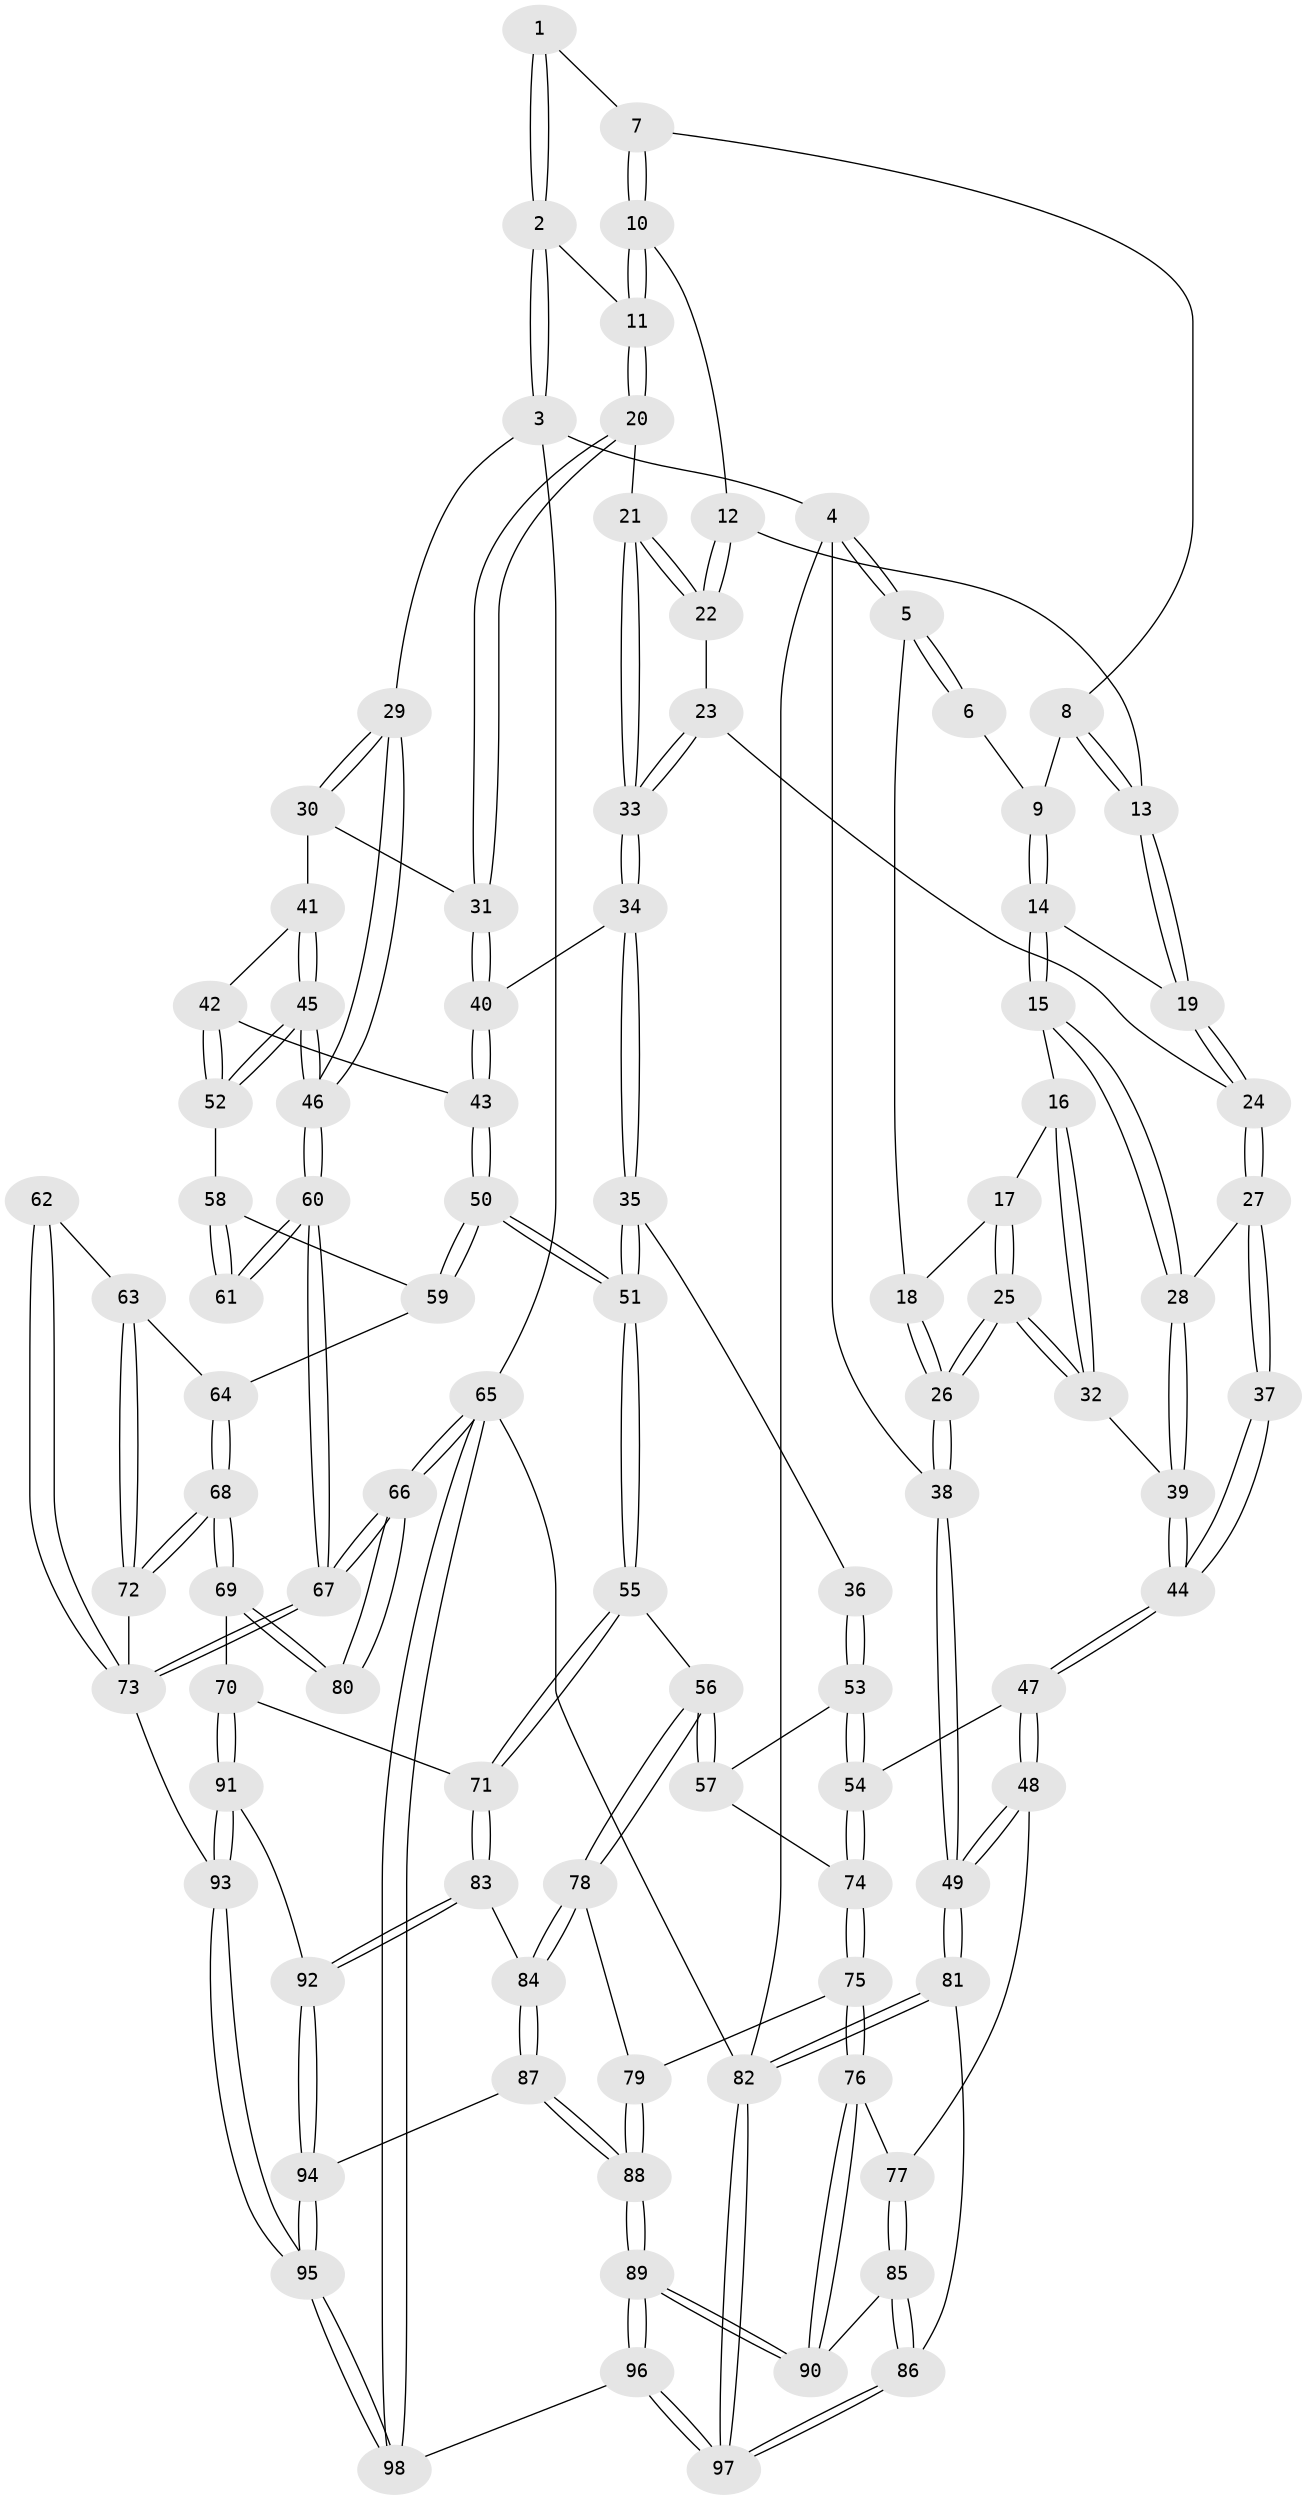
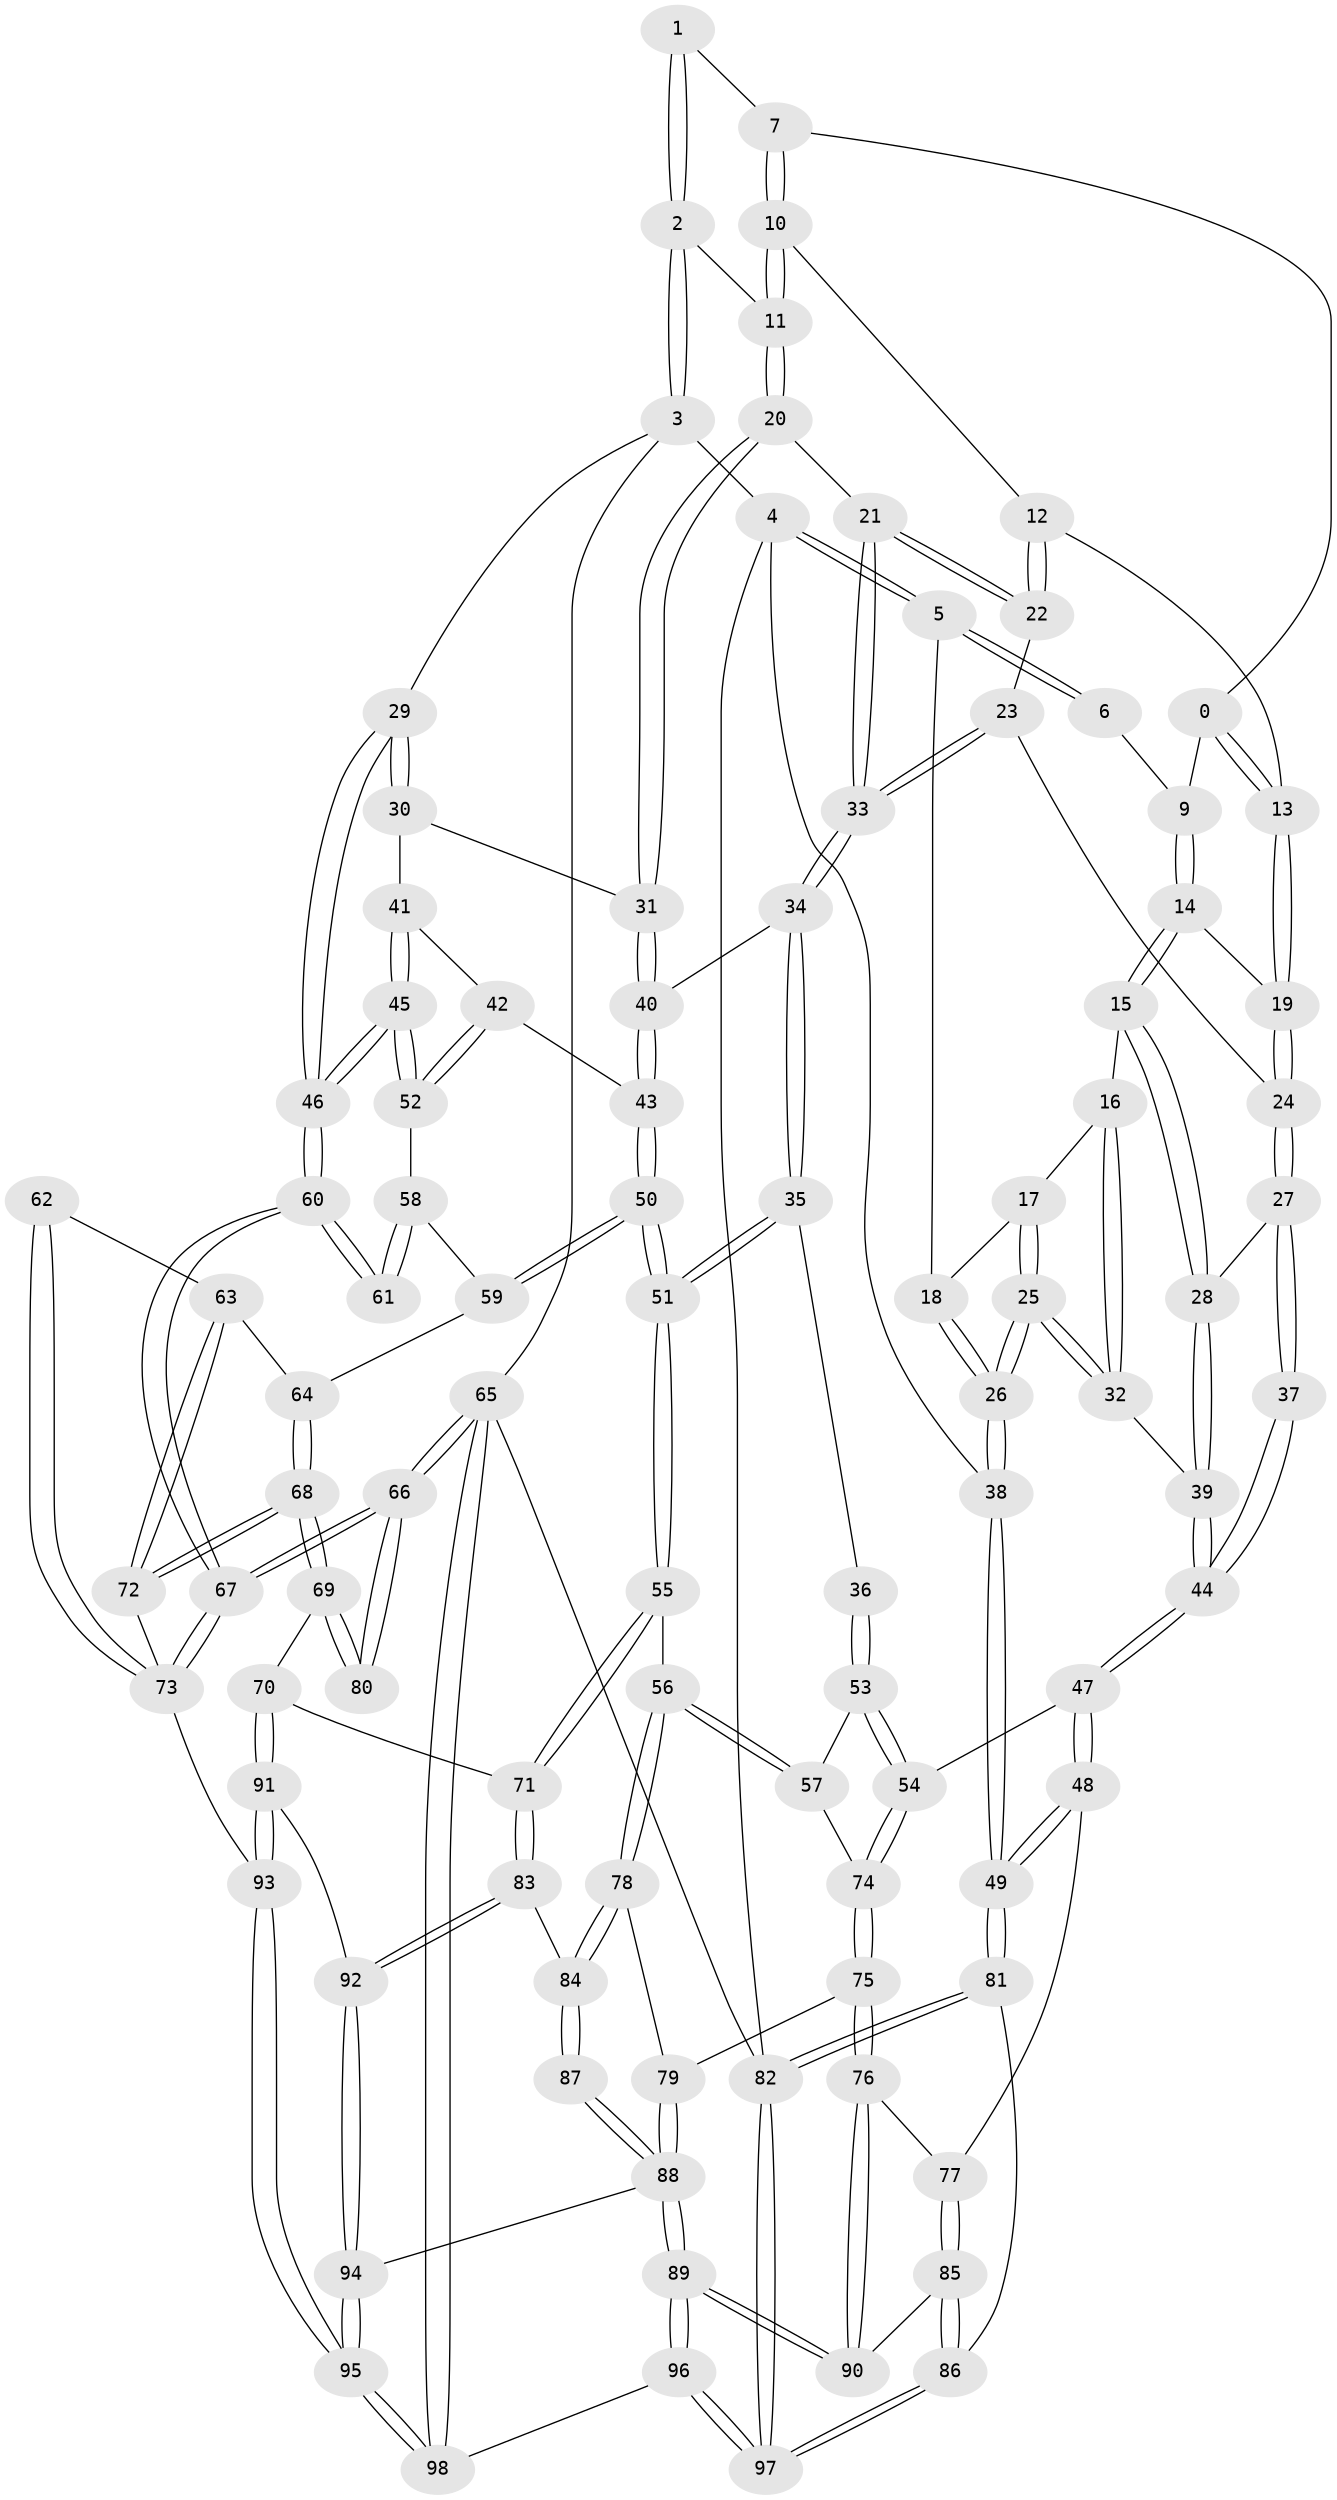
node "8": label "8" -> "0"
edge "87" -- "94": now "88" -- "94"
